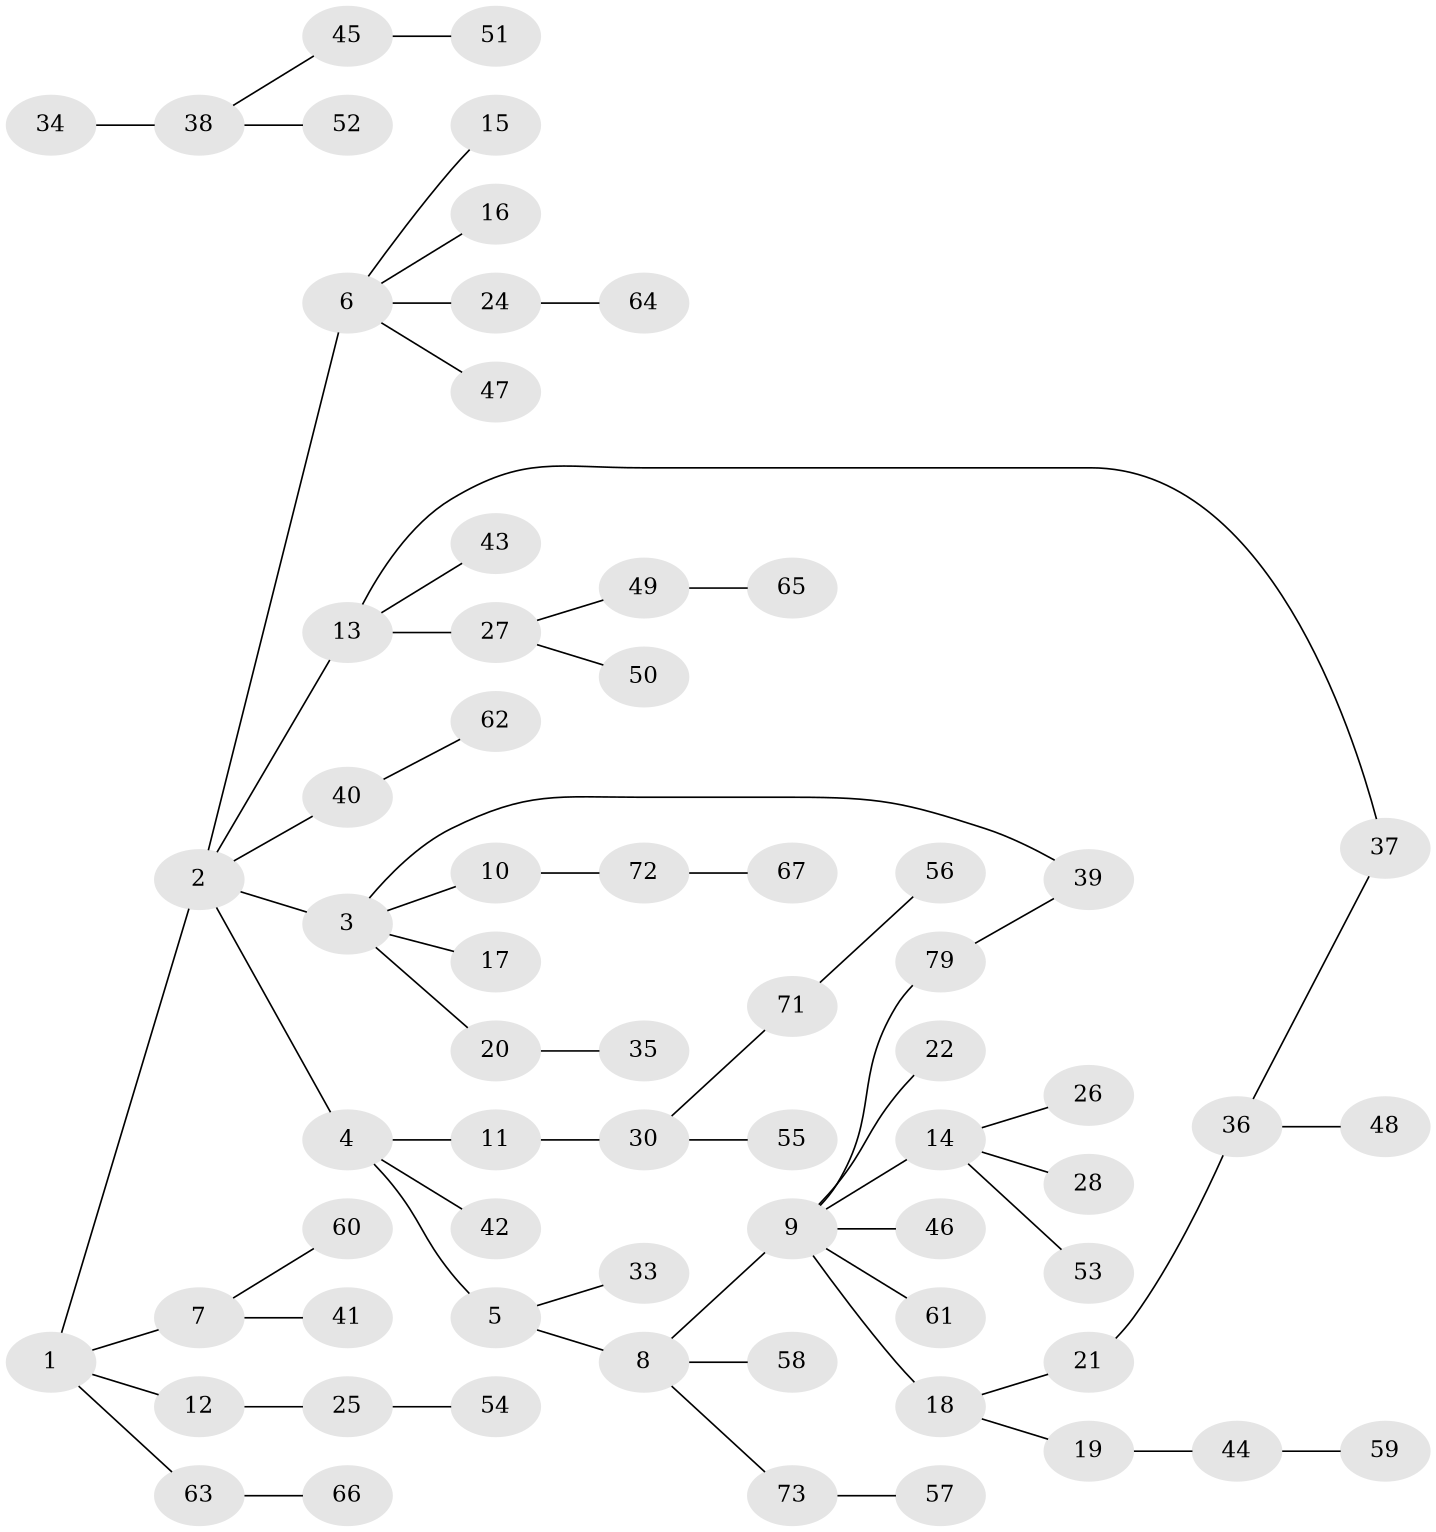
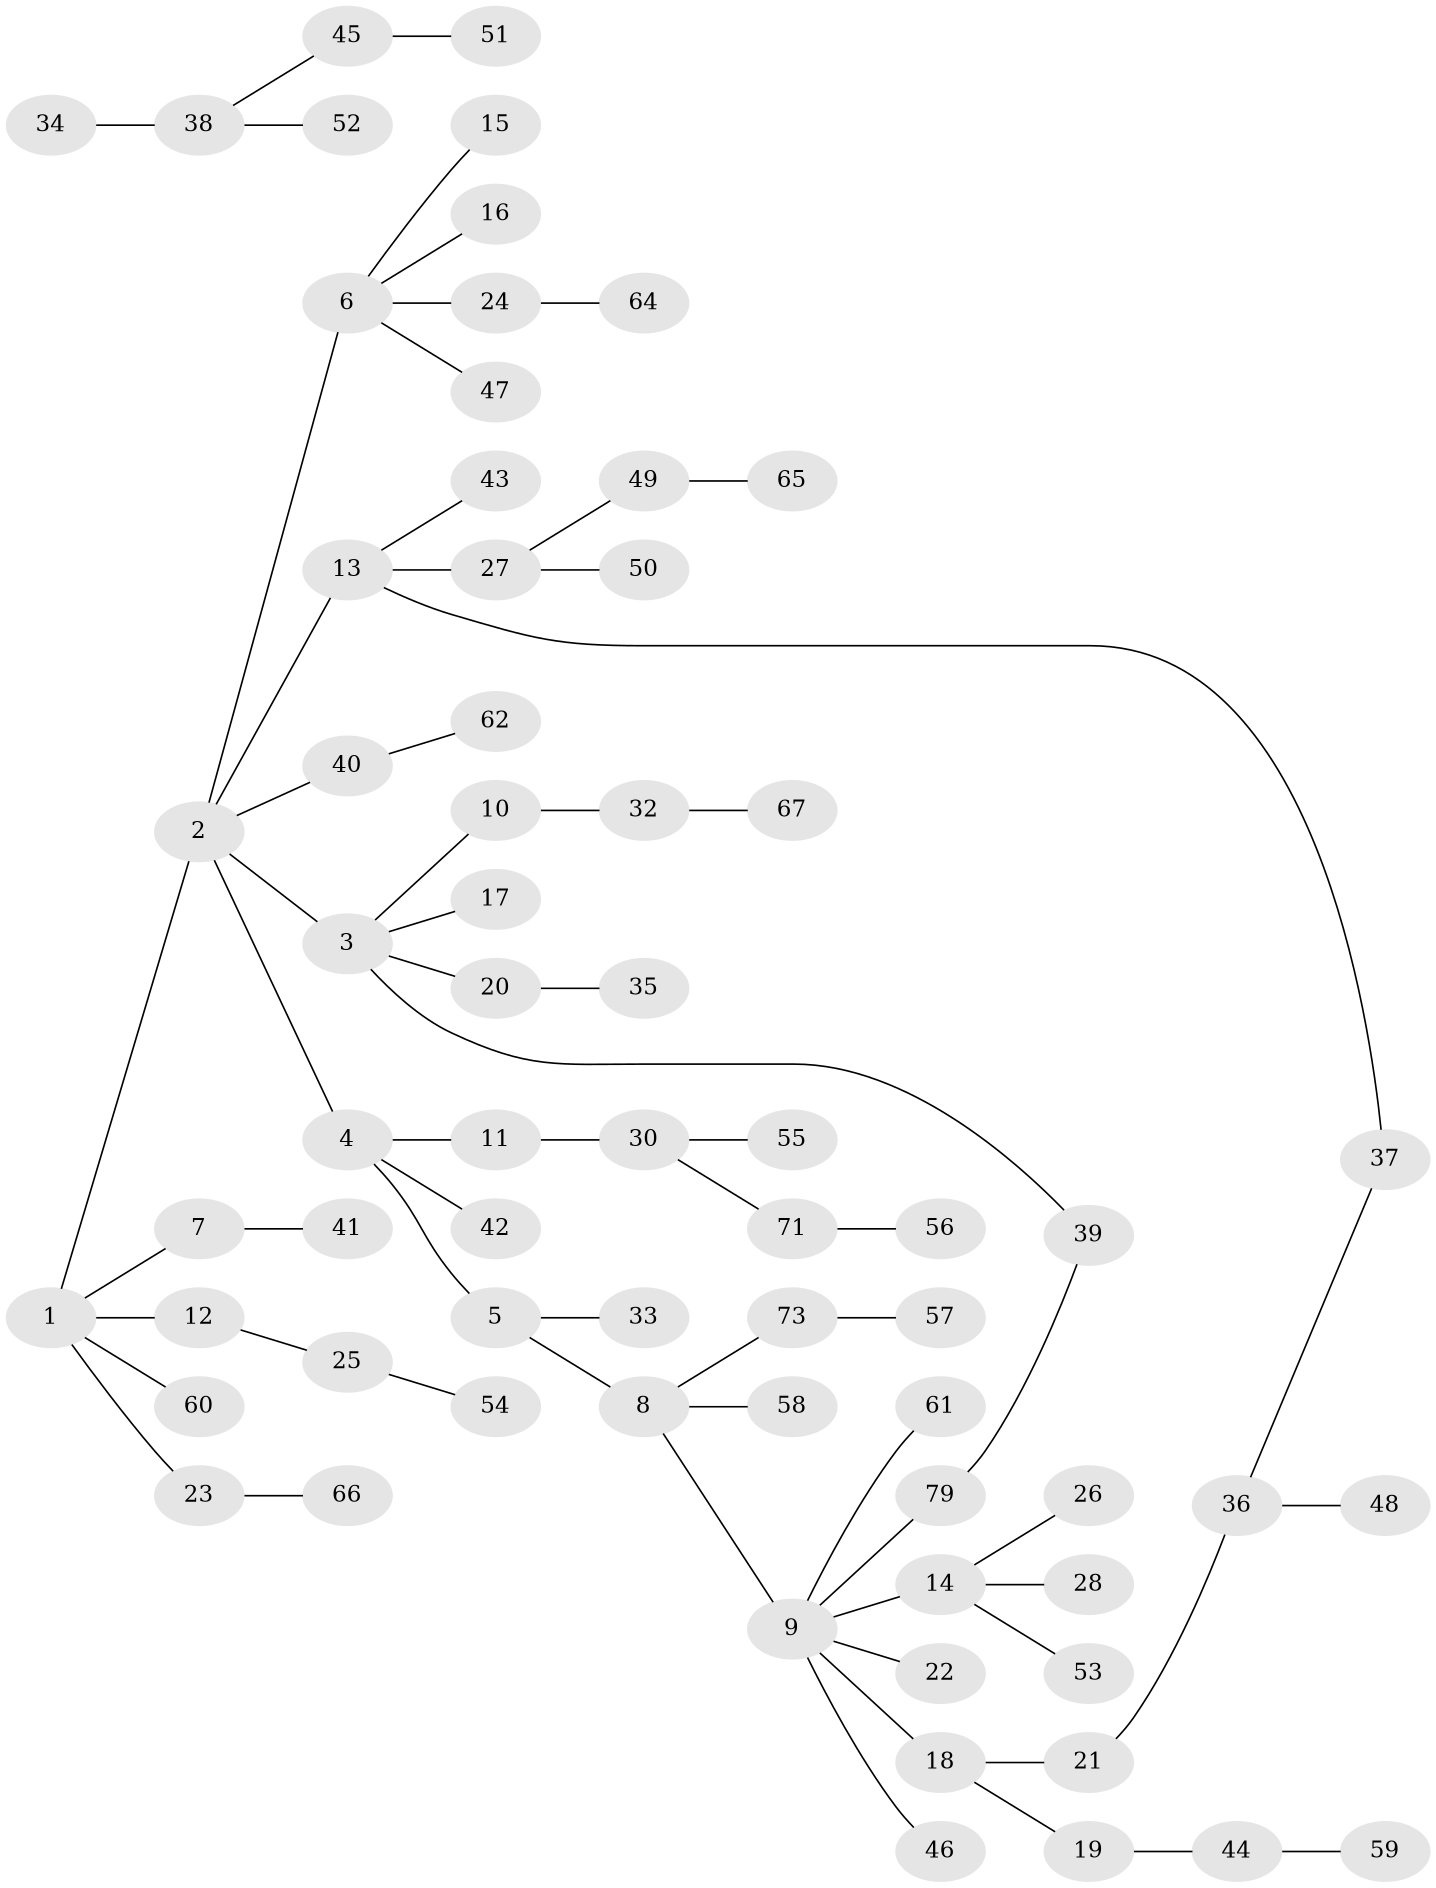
node "72": label "72" -> "32"
edge "60" -- "7": now "60" -- "1"
node "63": label "63" -> "23"
